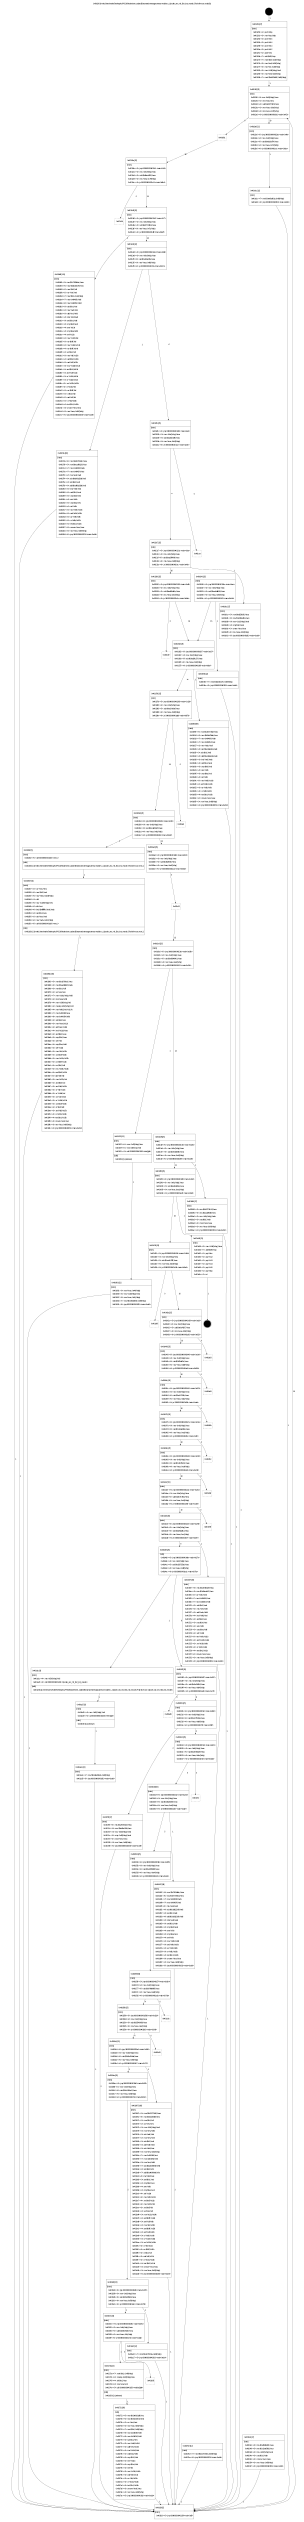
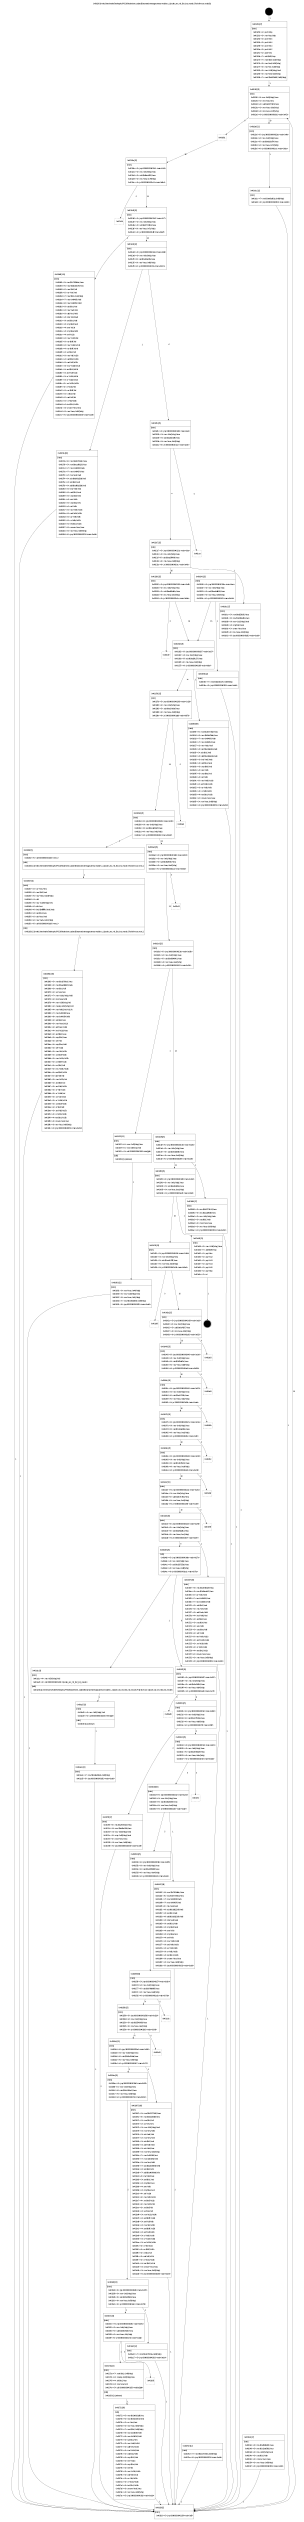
edge "0x401c32" -> "0x4013c6 [25]": now "0x4013ad [25]" -> "0x4013c6 [25]"
